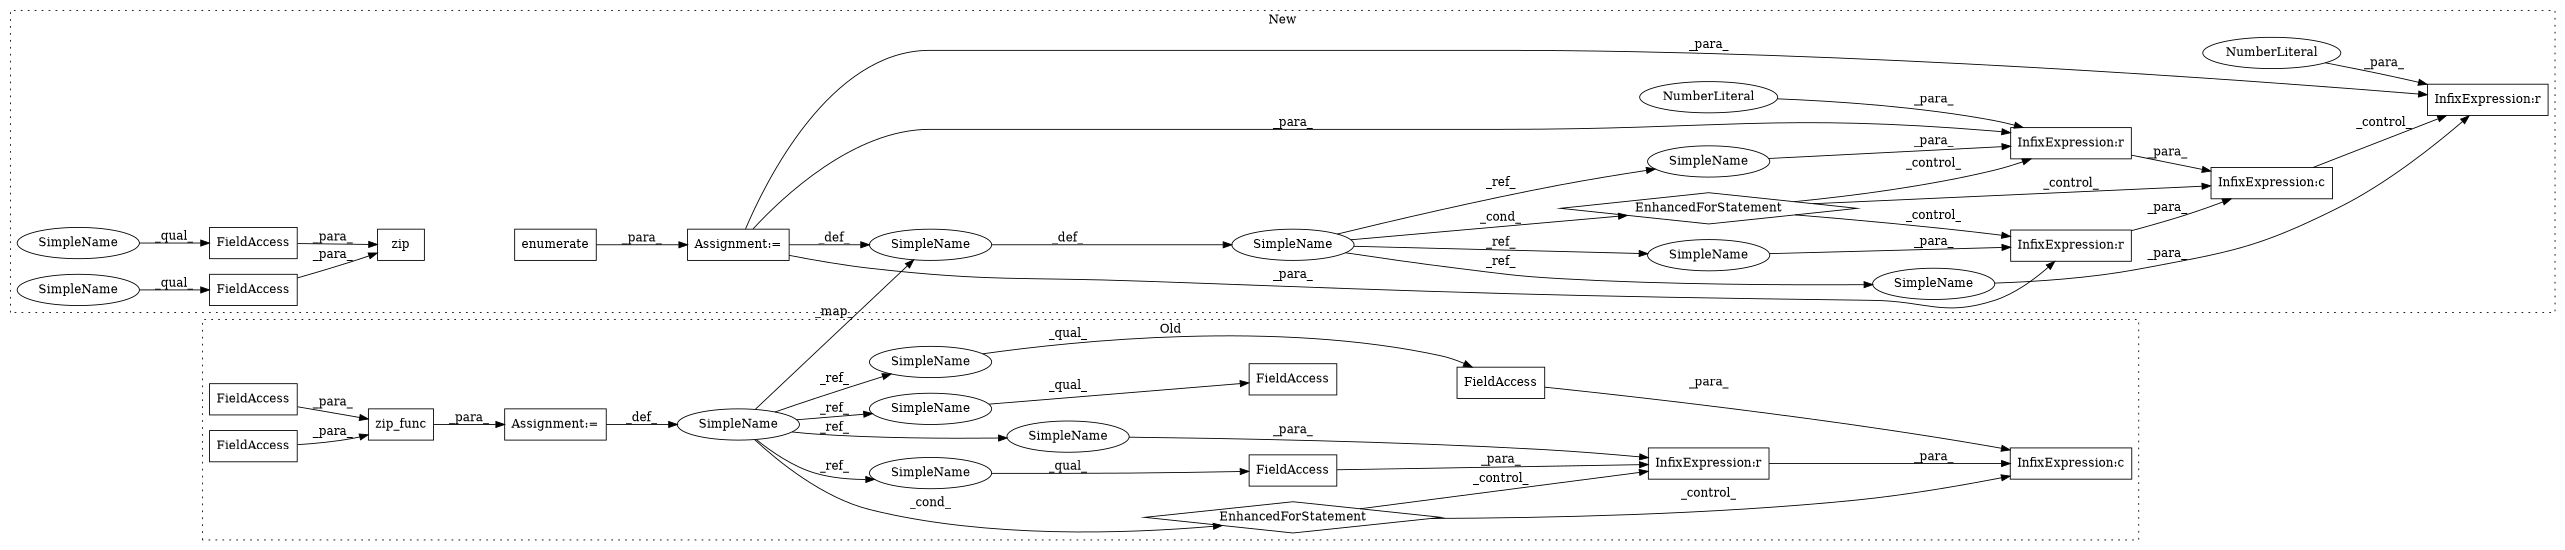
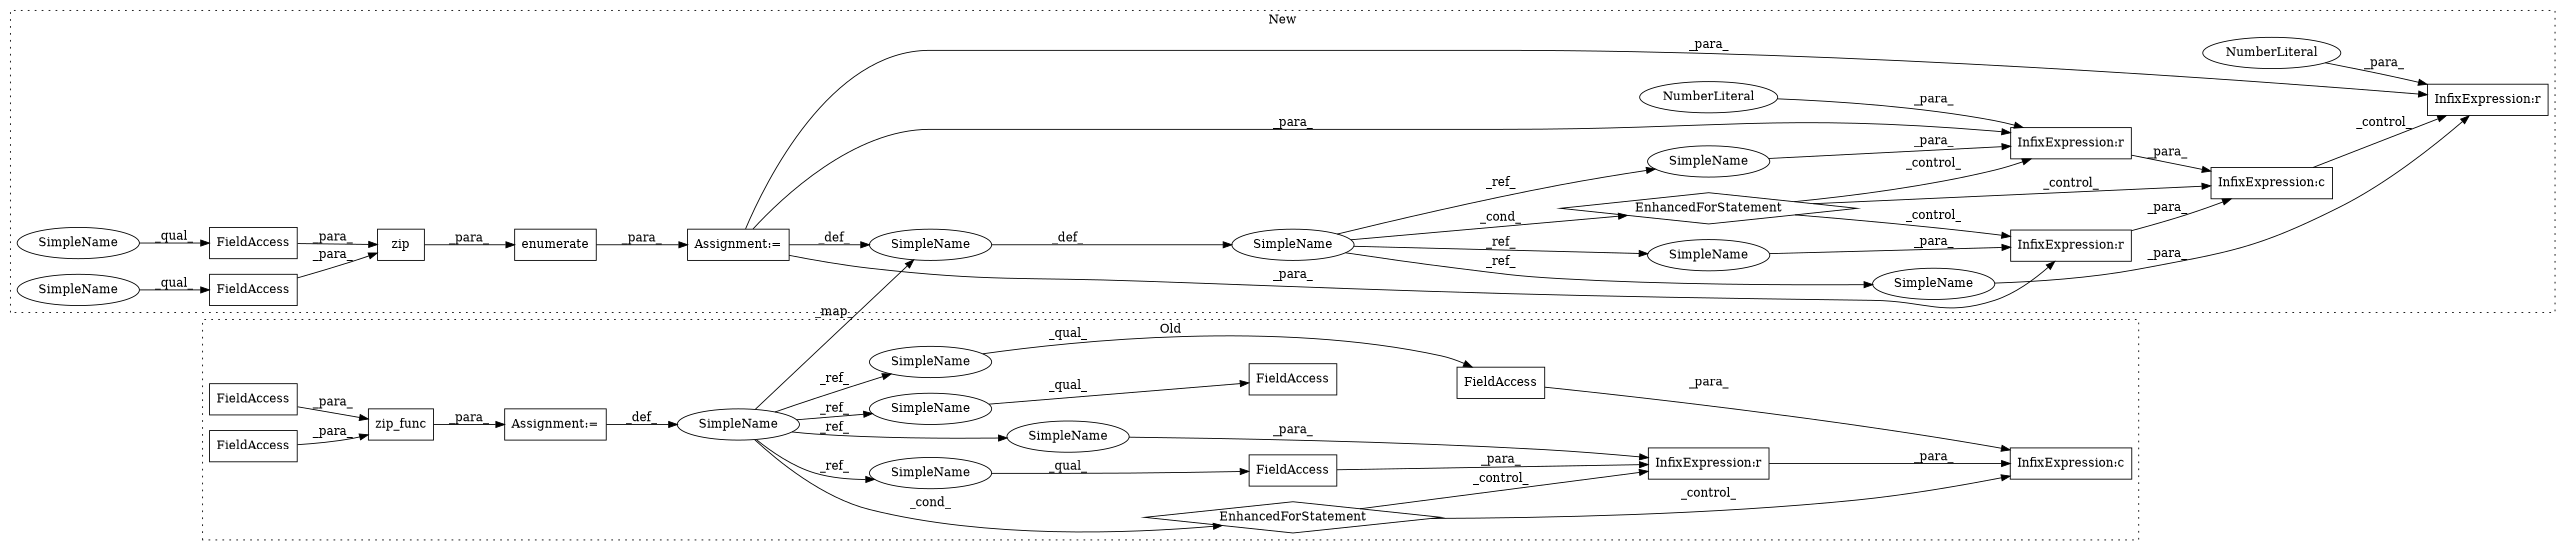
edge "zip" -> "enumerate": added, label "_para_"
